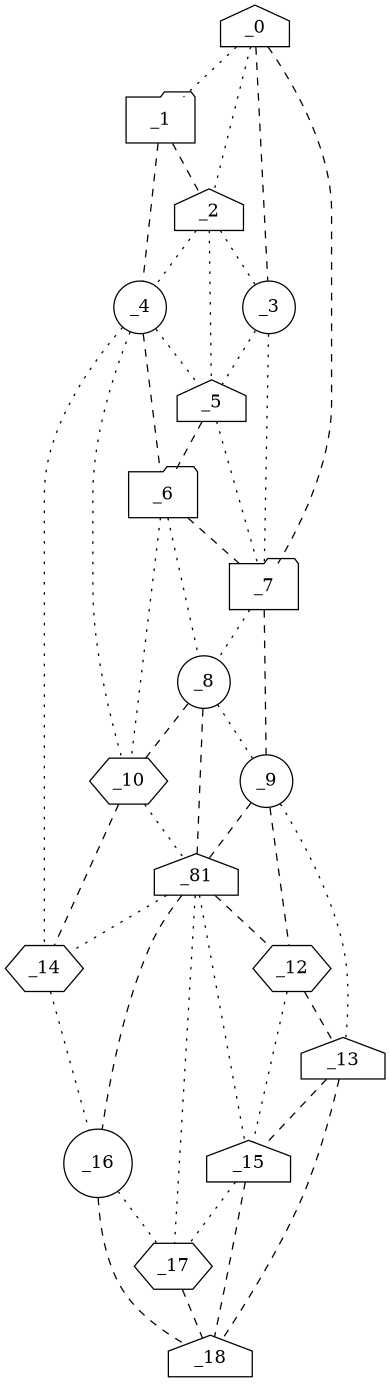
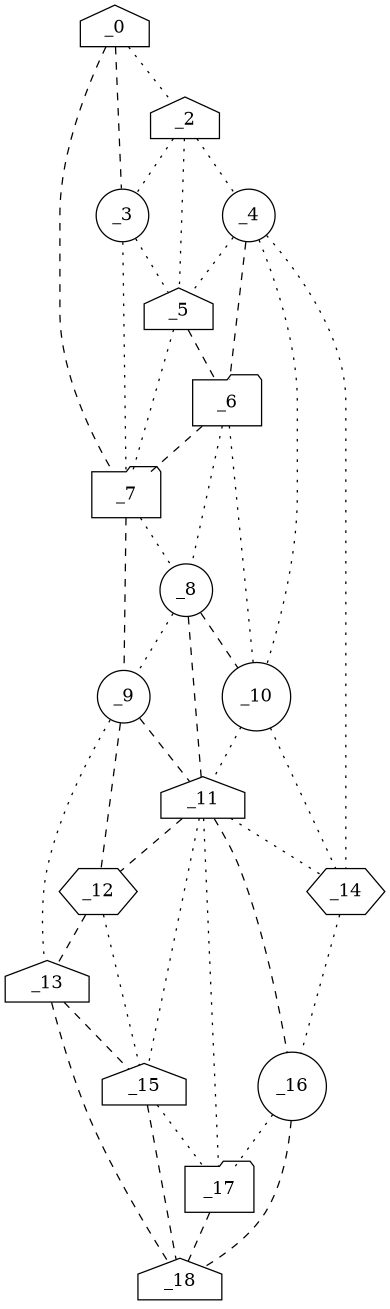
node "_1": removed
node "_10": shape hexagon -> circle
edge "_10" -- "_14": style dashed -> dotted
node "_81": label "_81" -> "_11"
node "_17": shape hexagon -> folder
